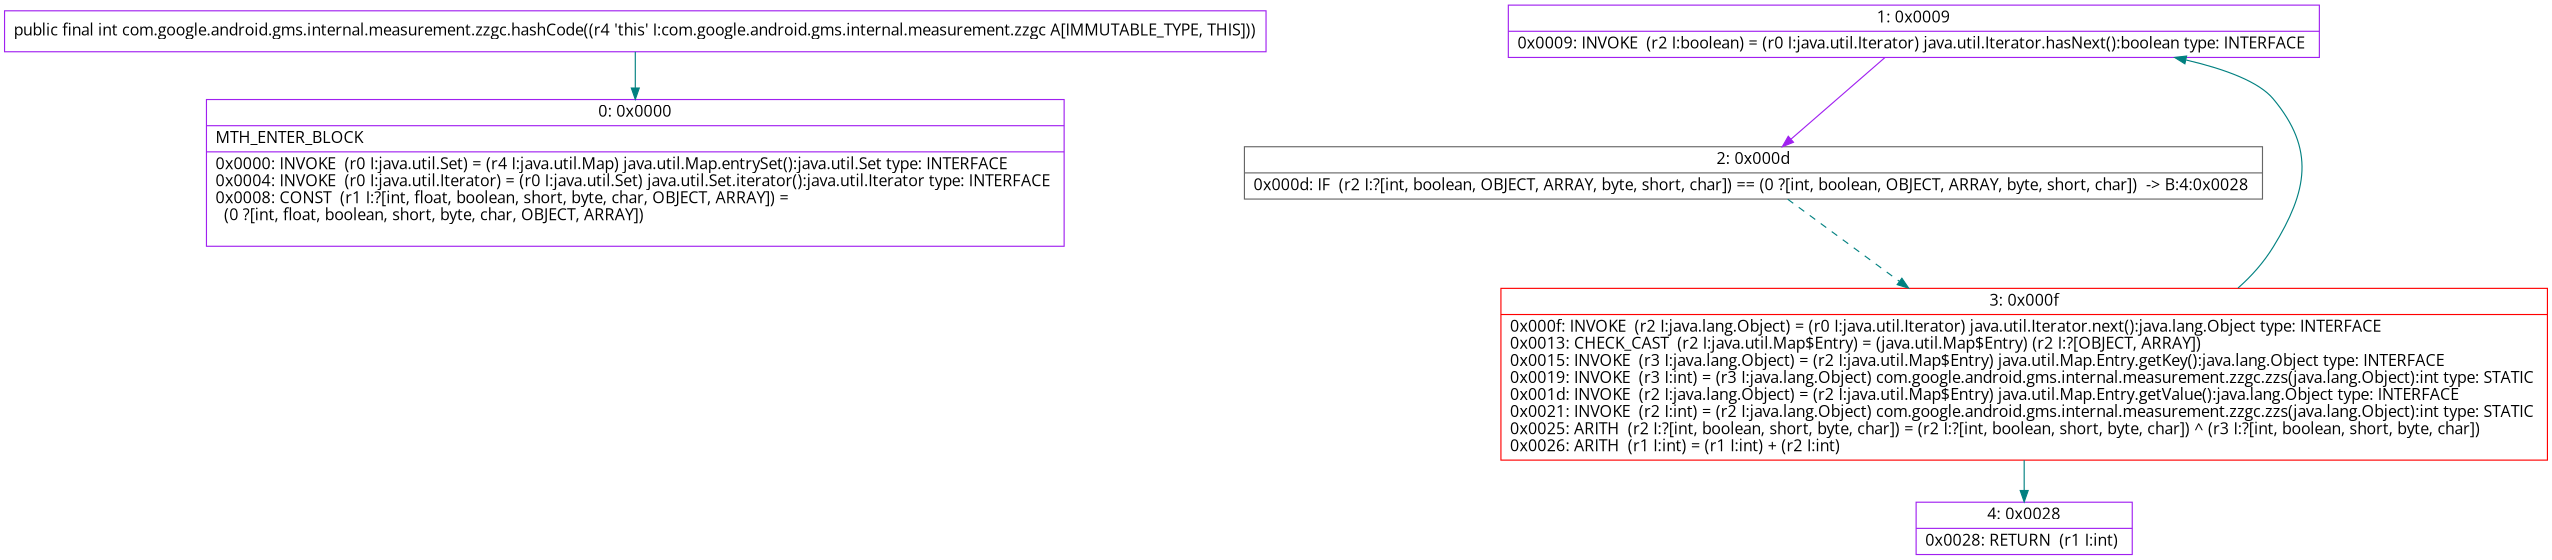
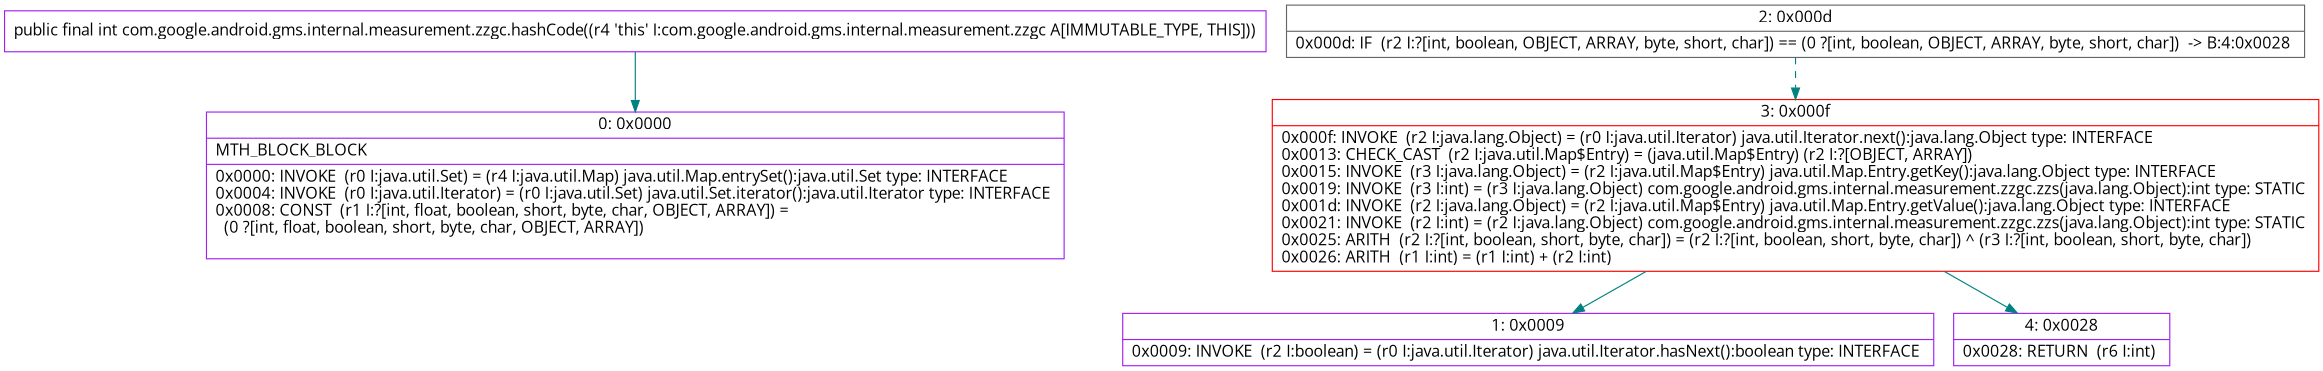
edge "1: 0x0009" -> "2: 0x000d": removed
node "0: 0x0000": text "MTH_ENTER_BLOCK" -> "MTH_BLOCK_BLOCK"
node "4: 0x0028": text "0x0028: RETURN  (r1 I:int)" -> "0x0028: RETURN  (r6 I:int)"
